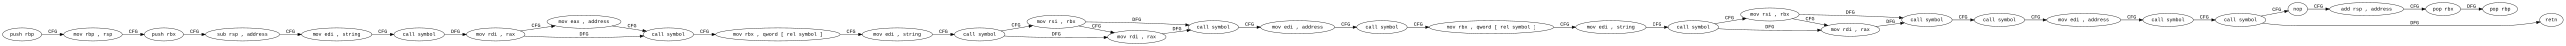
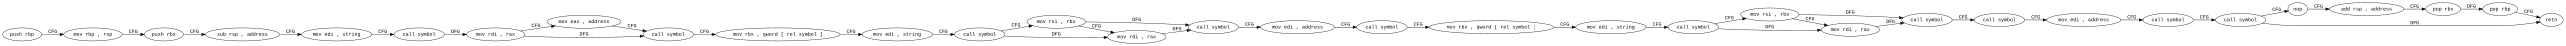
edge "pop rbp" -> "retn": added, label "CFG"
